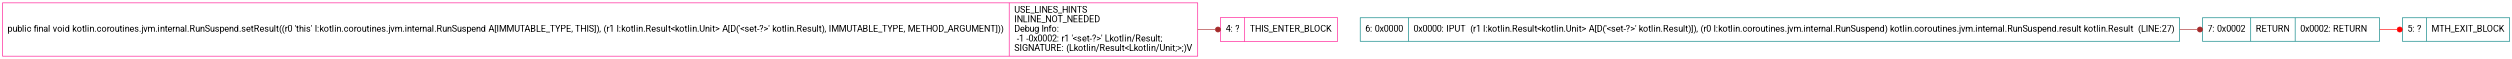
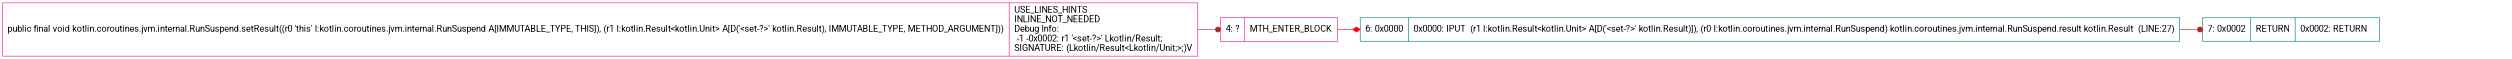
node "4: ?": text "THIS_ENTER_BLOCK" -> "MTH_ENTER_BLOCK"
edge "4: ?" -> "6: 0x0000": added
node "5: ?": removed
